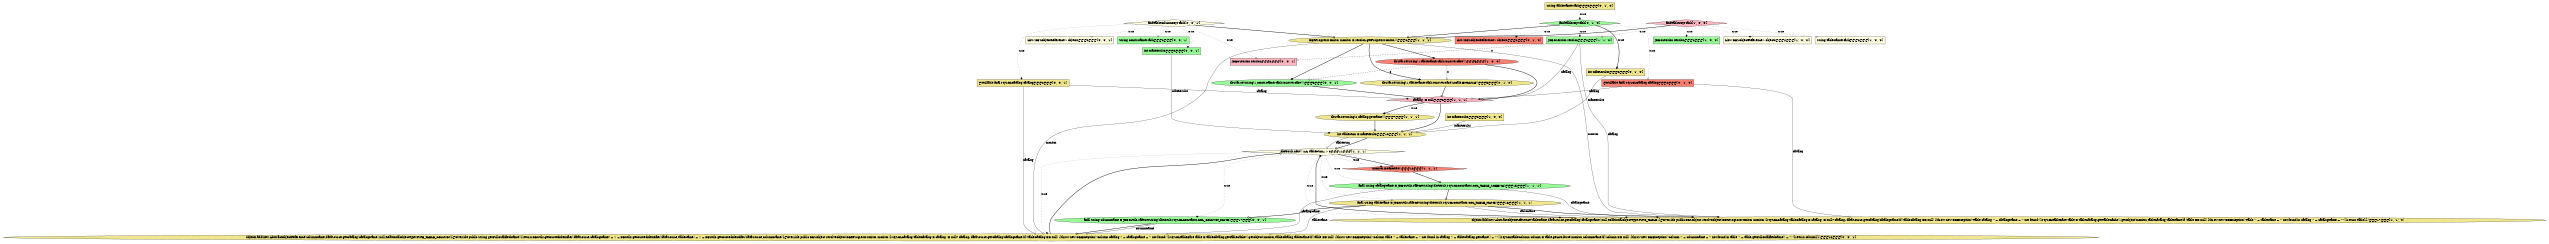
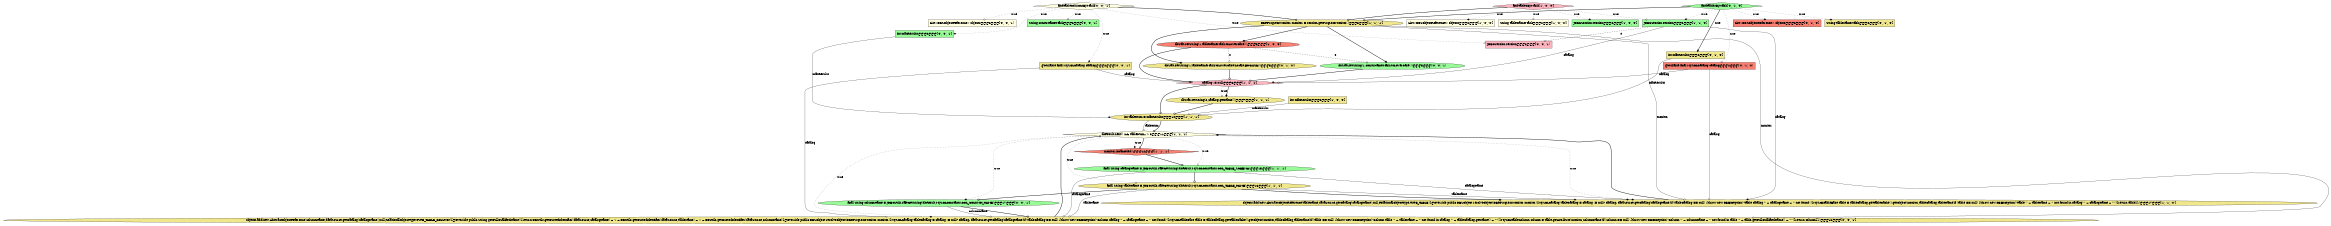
edge "String tableNameMask@@@2@@@['0', '1', '0']" -> "findTablesByMask['0', '1', '0']": reversed
